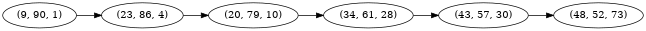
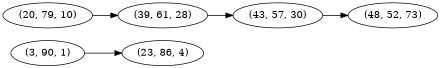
node "(9, 90, 1)": label "(9, 90, 1)" -> "(3, 90, 1)"
edge "(23, 86, 4)" -> "(20, 79, 10)": removed
node "(34, 61, 28)": label "(34, 61, 28)" -> "(39, 61, 28)"
